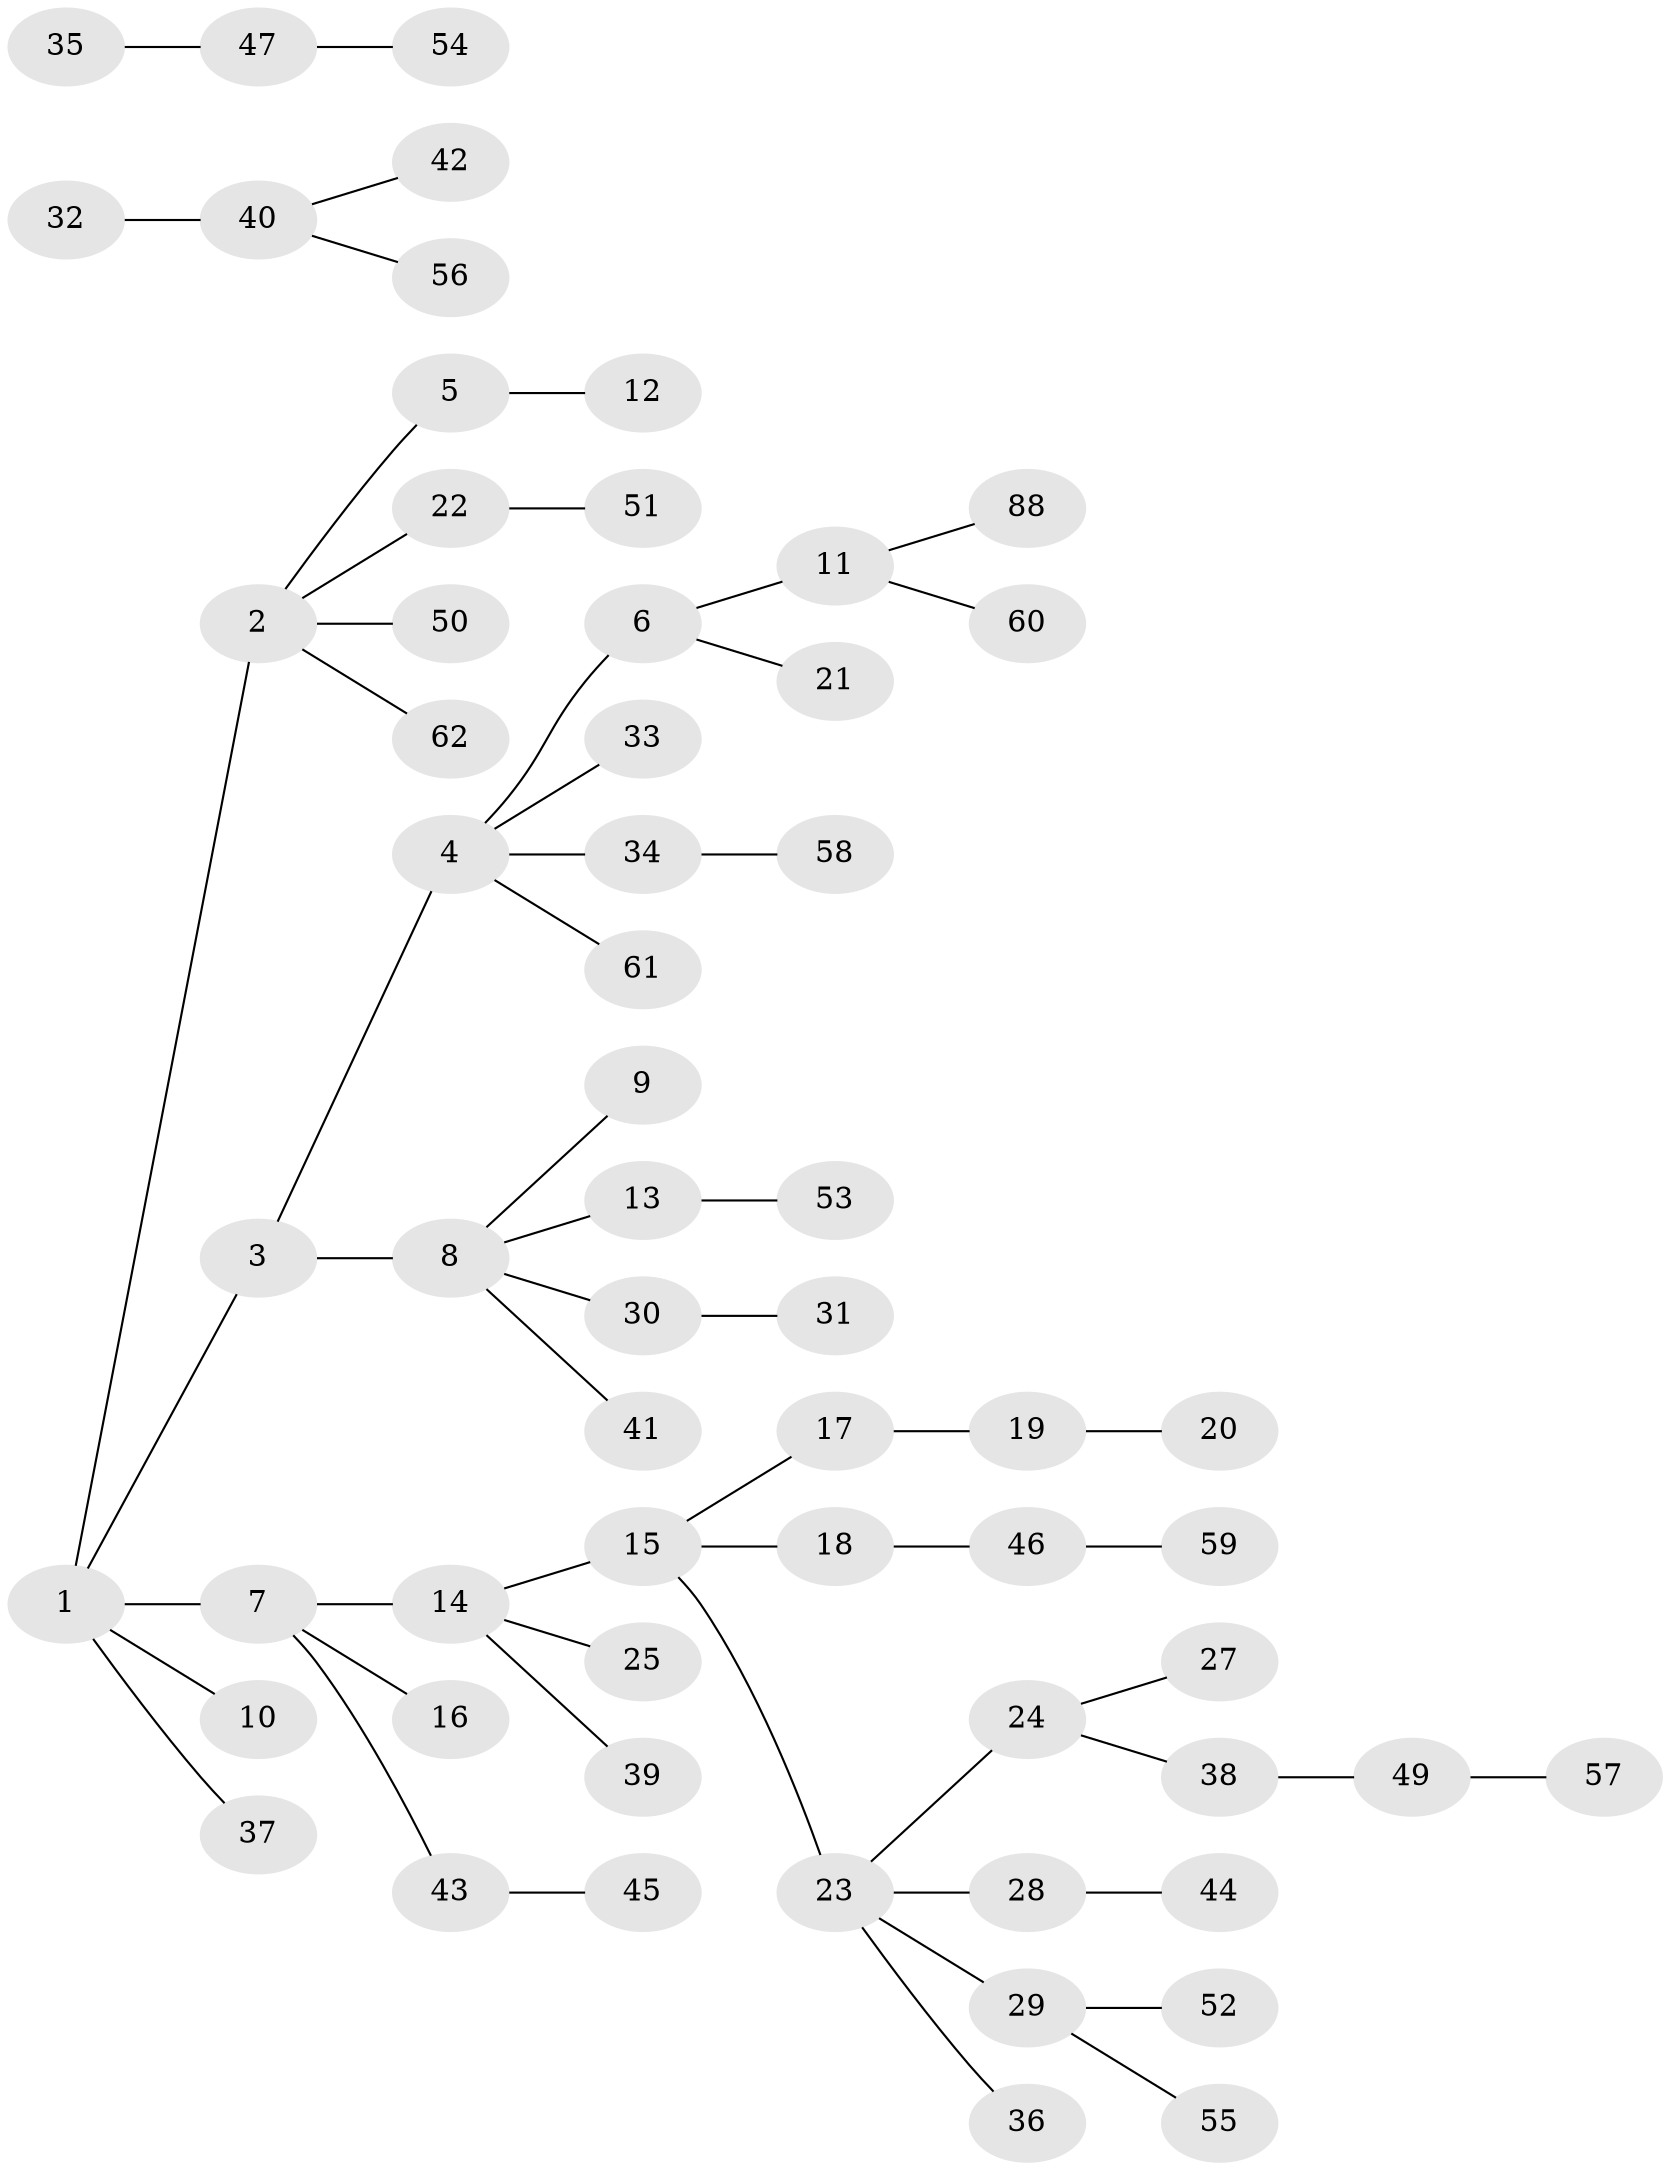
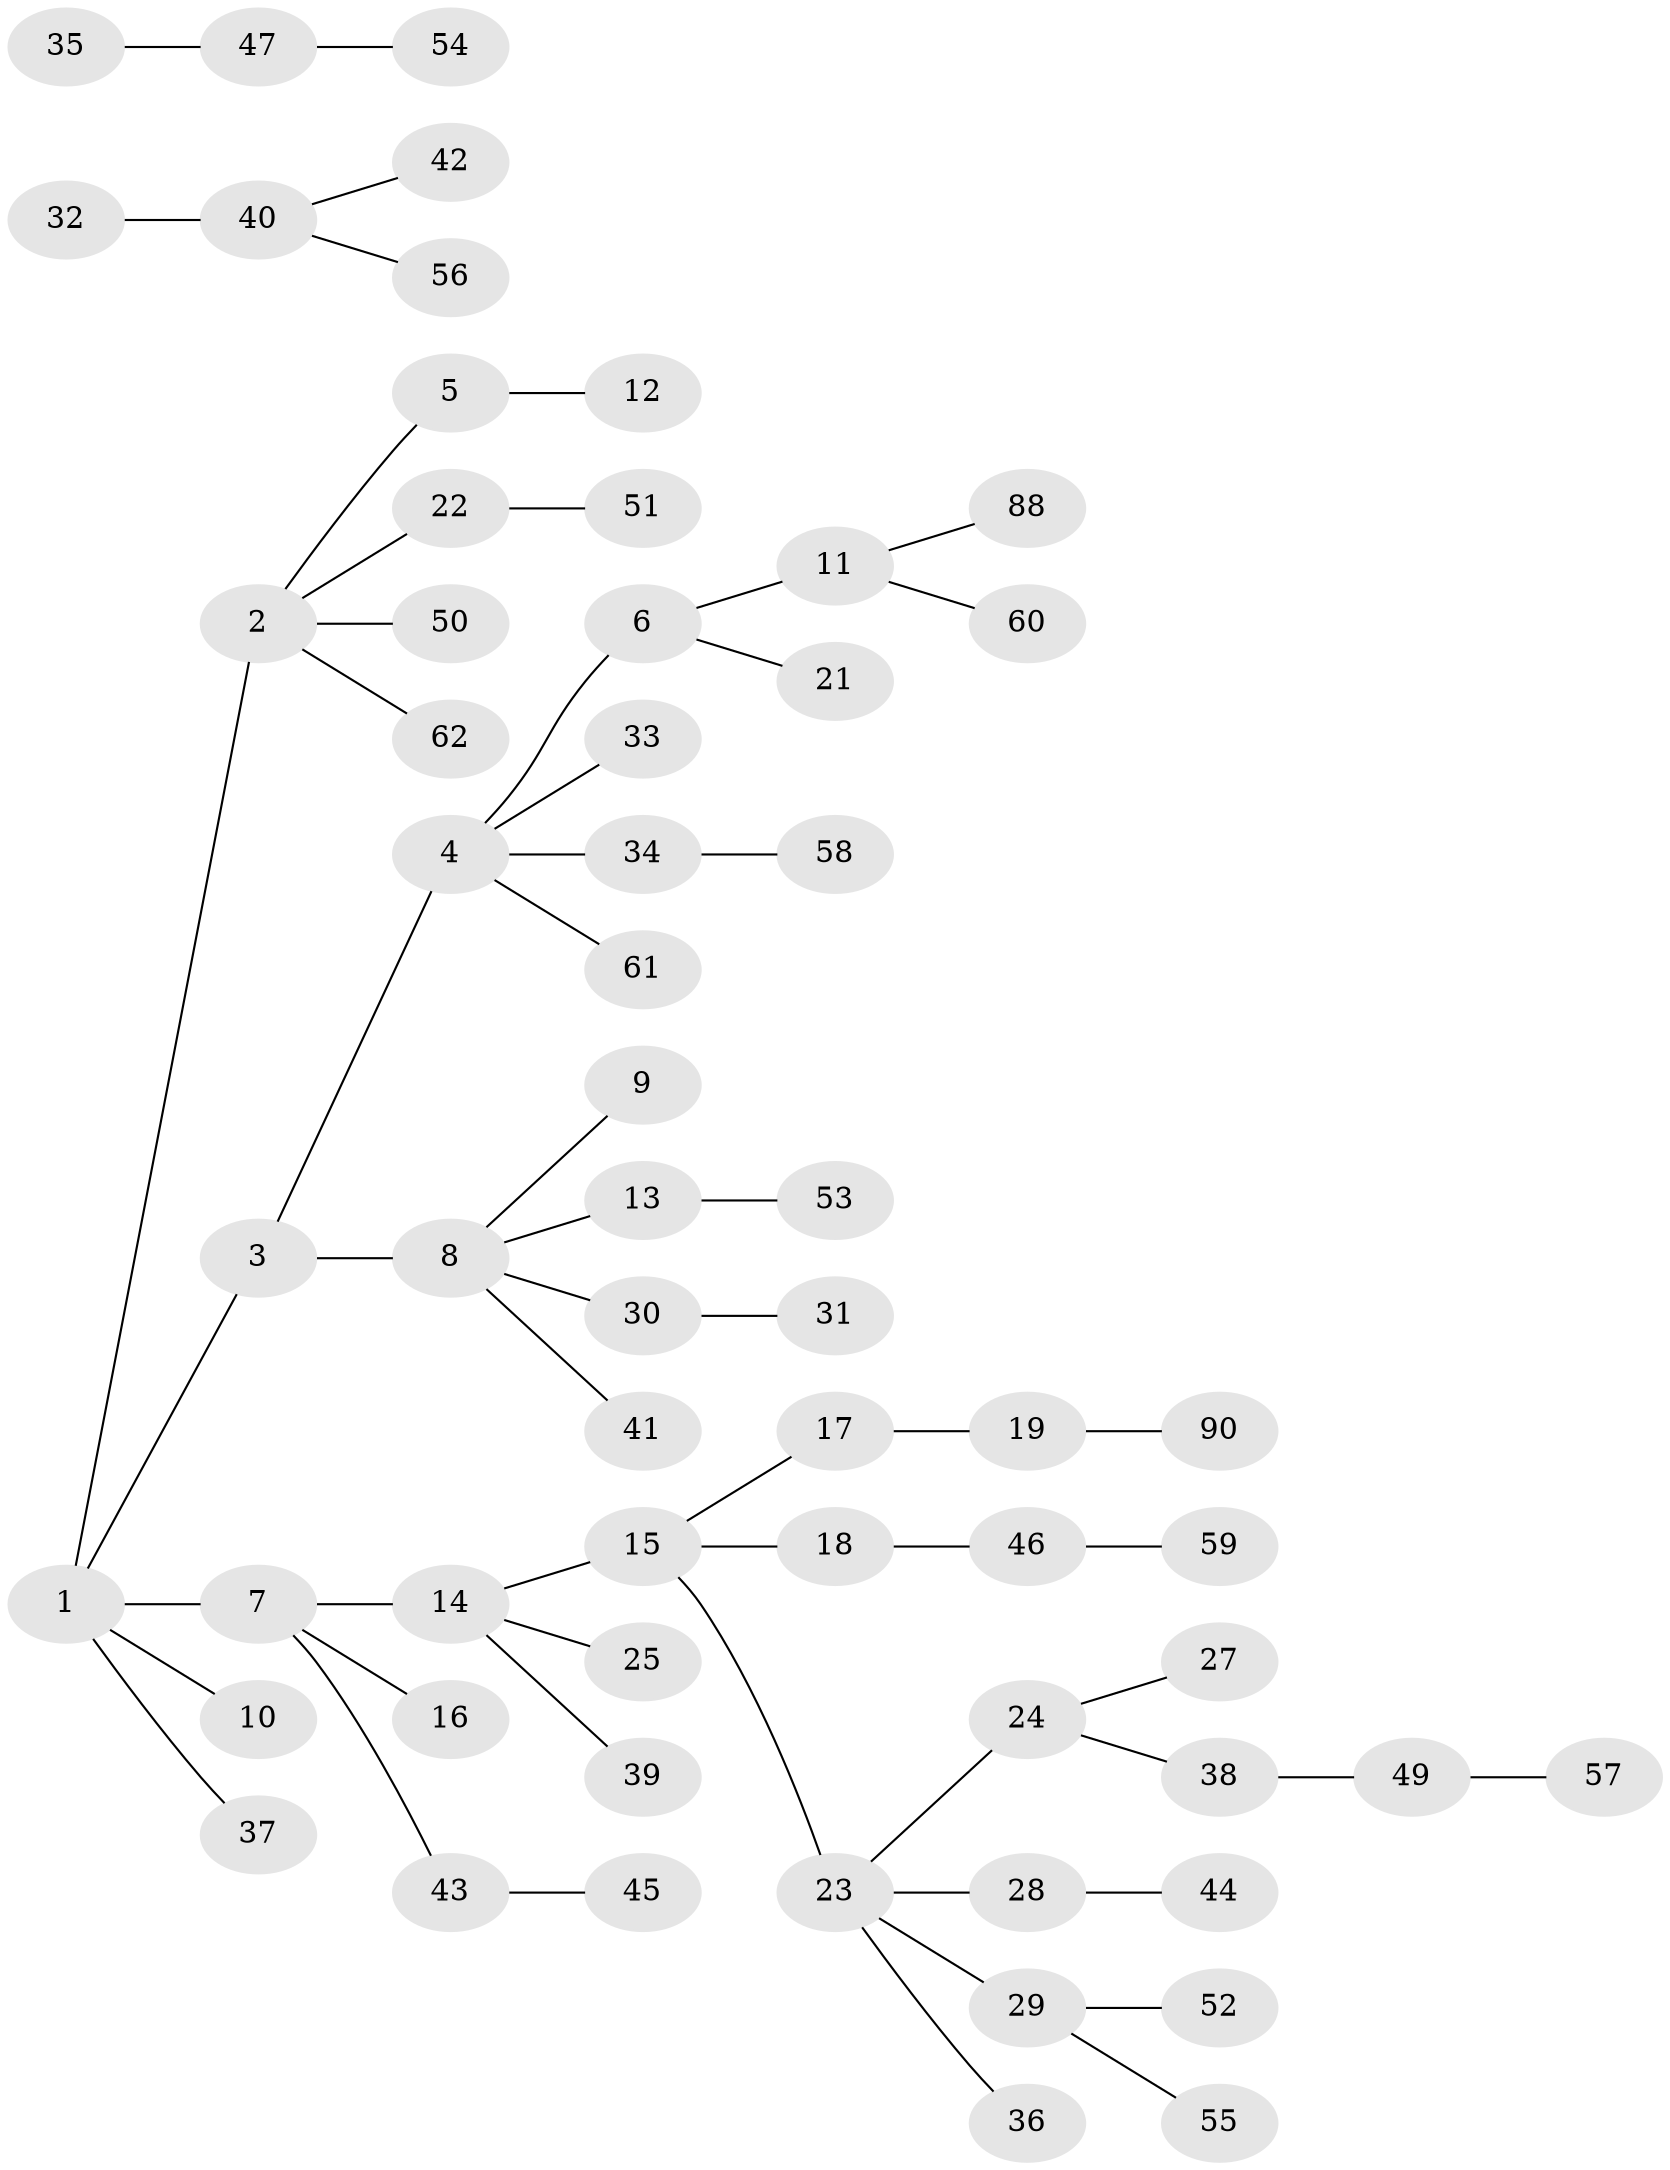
node "20": label "20" -> "90"
